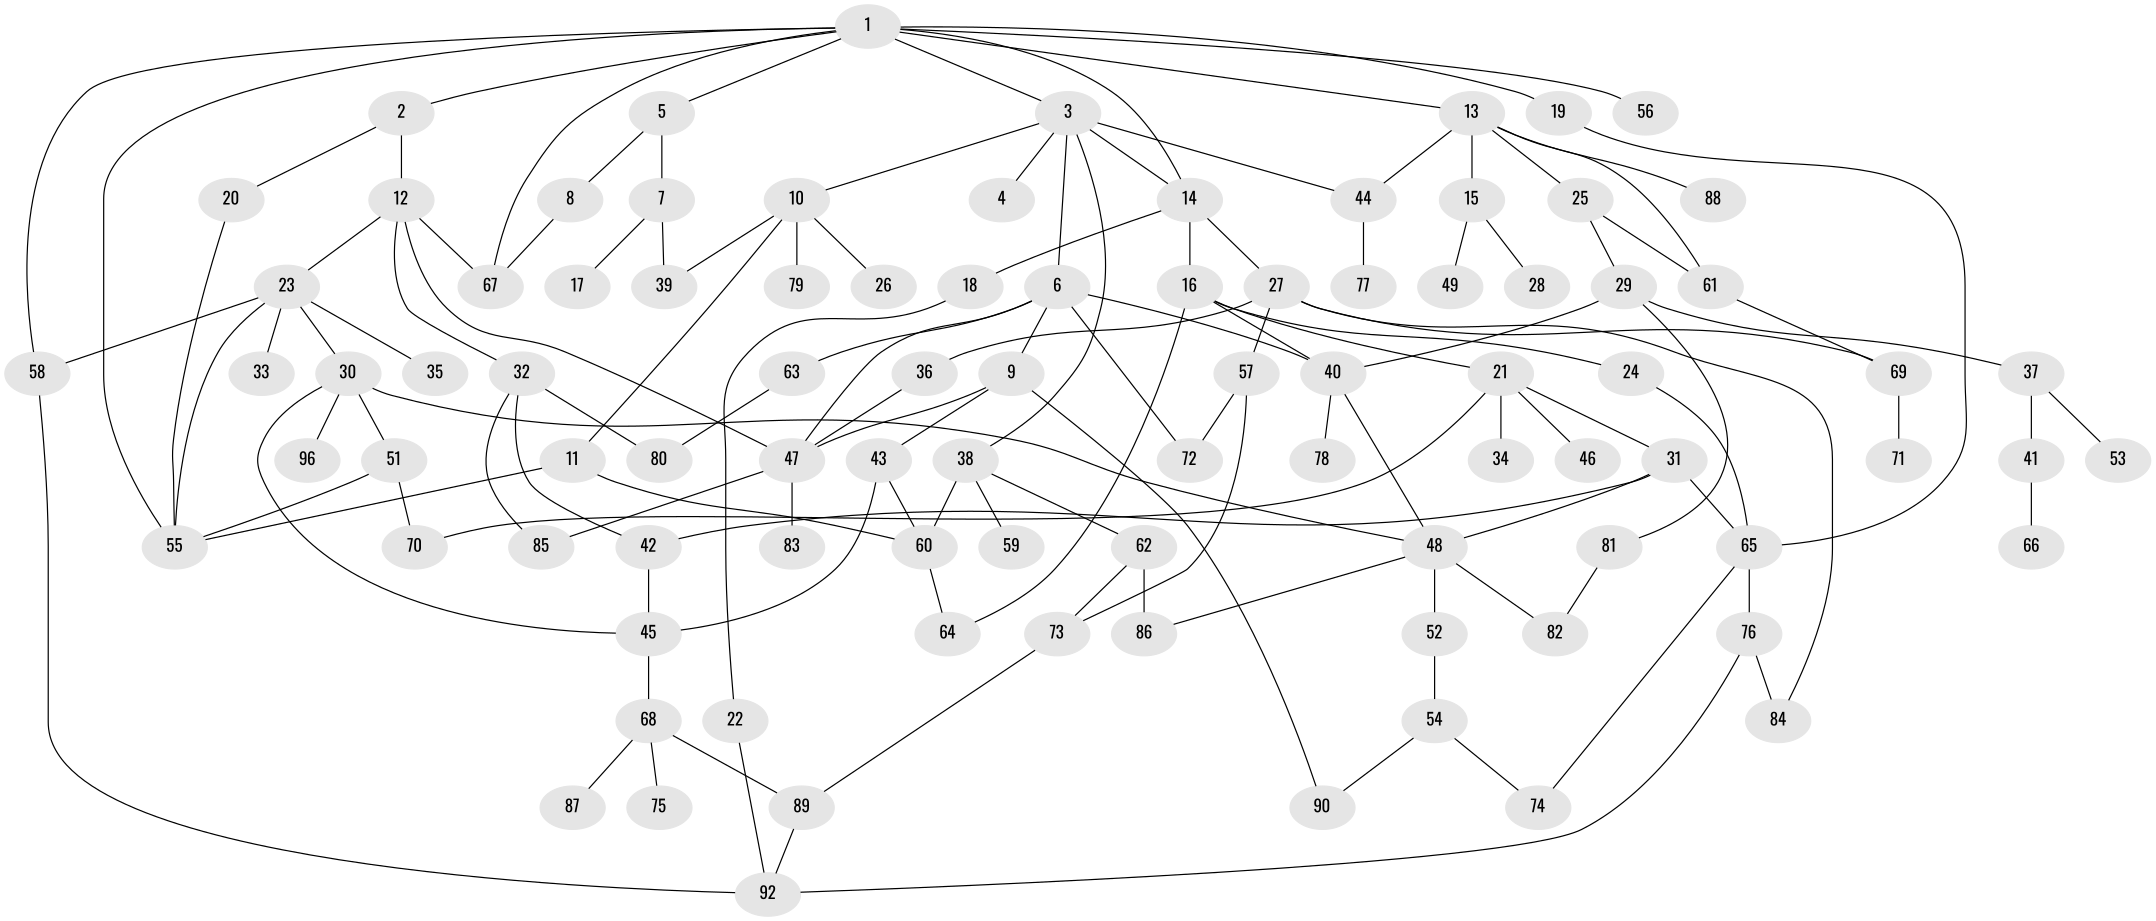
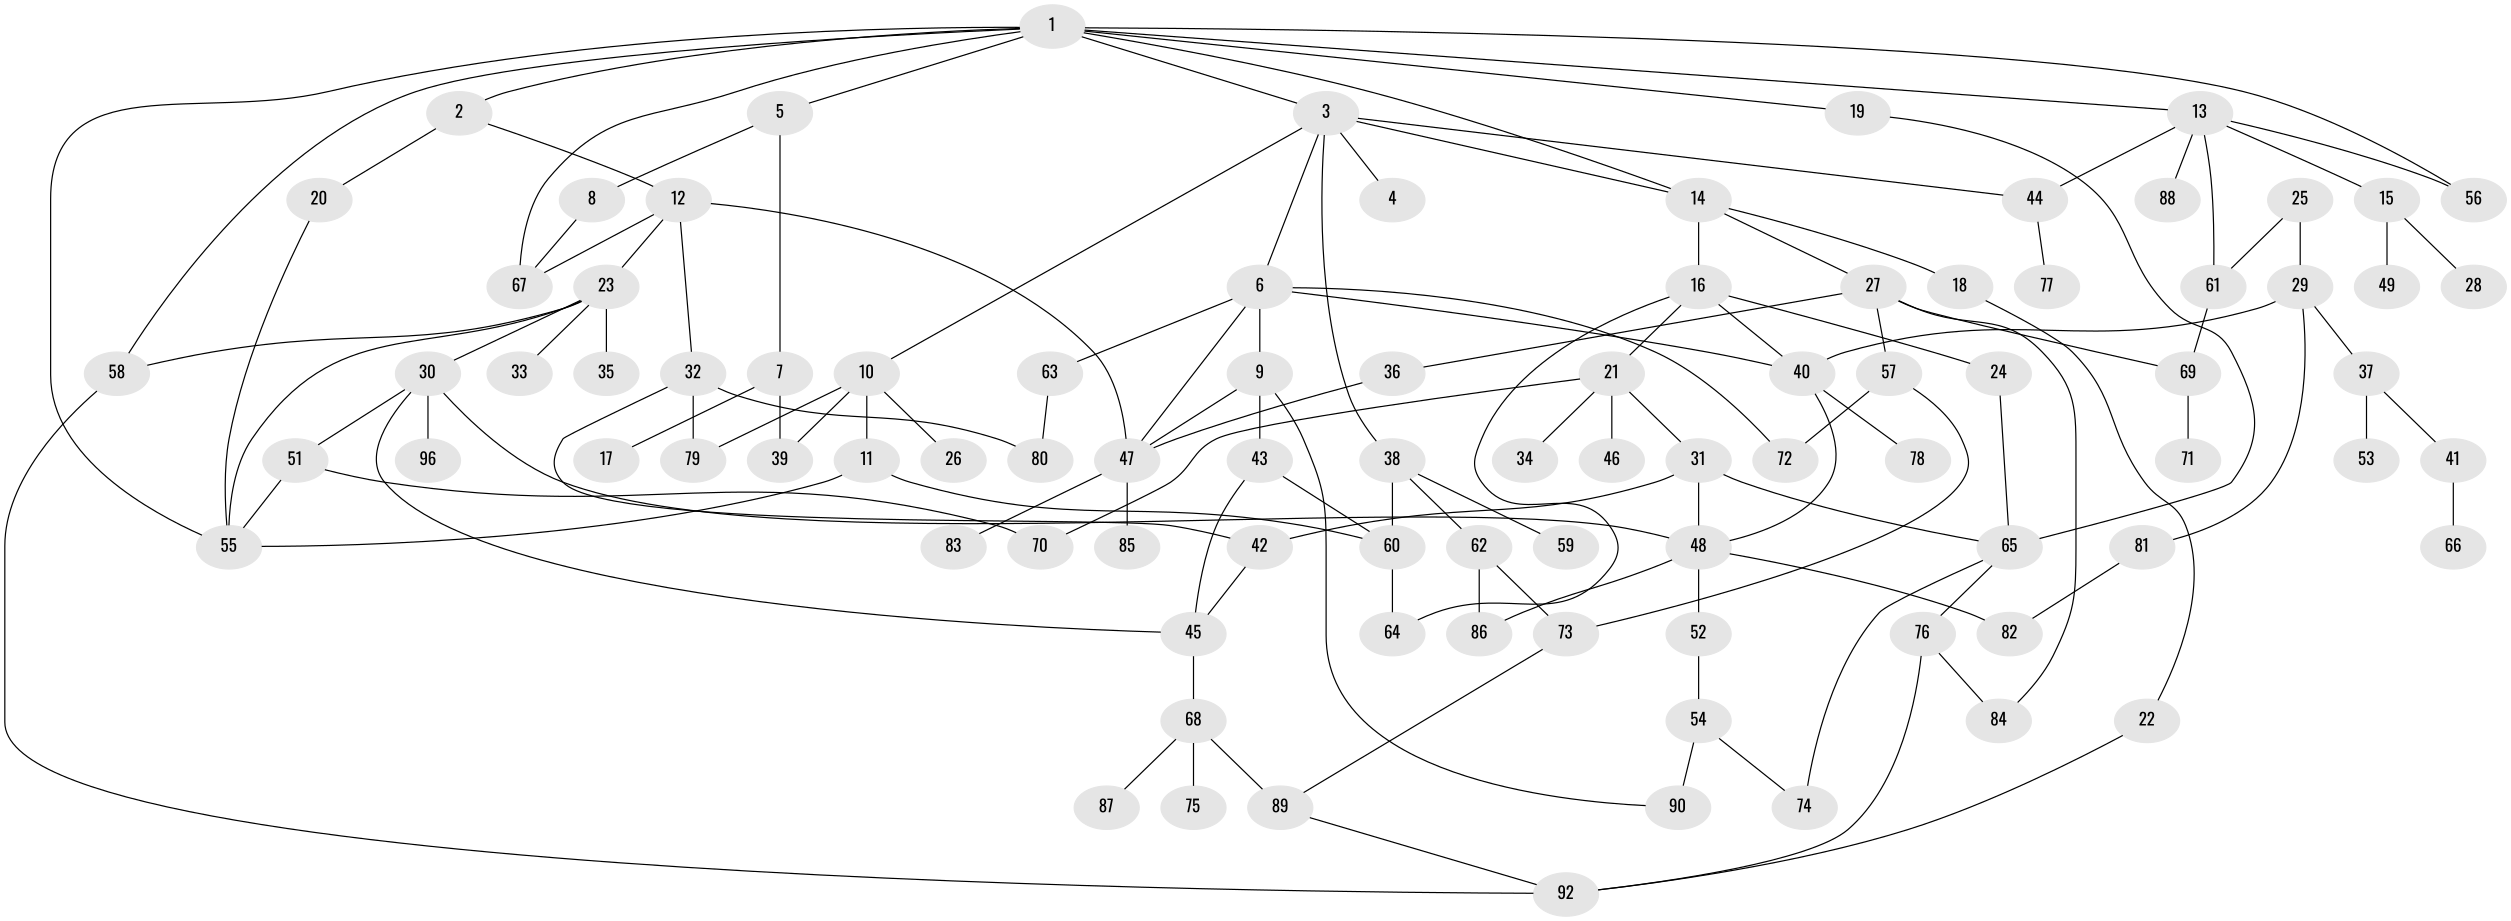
edge "13" -- "25": now "13" -- "56"
edge "32" -- "85": now "32" -- "79"
